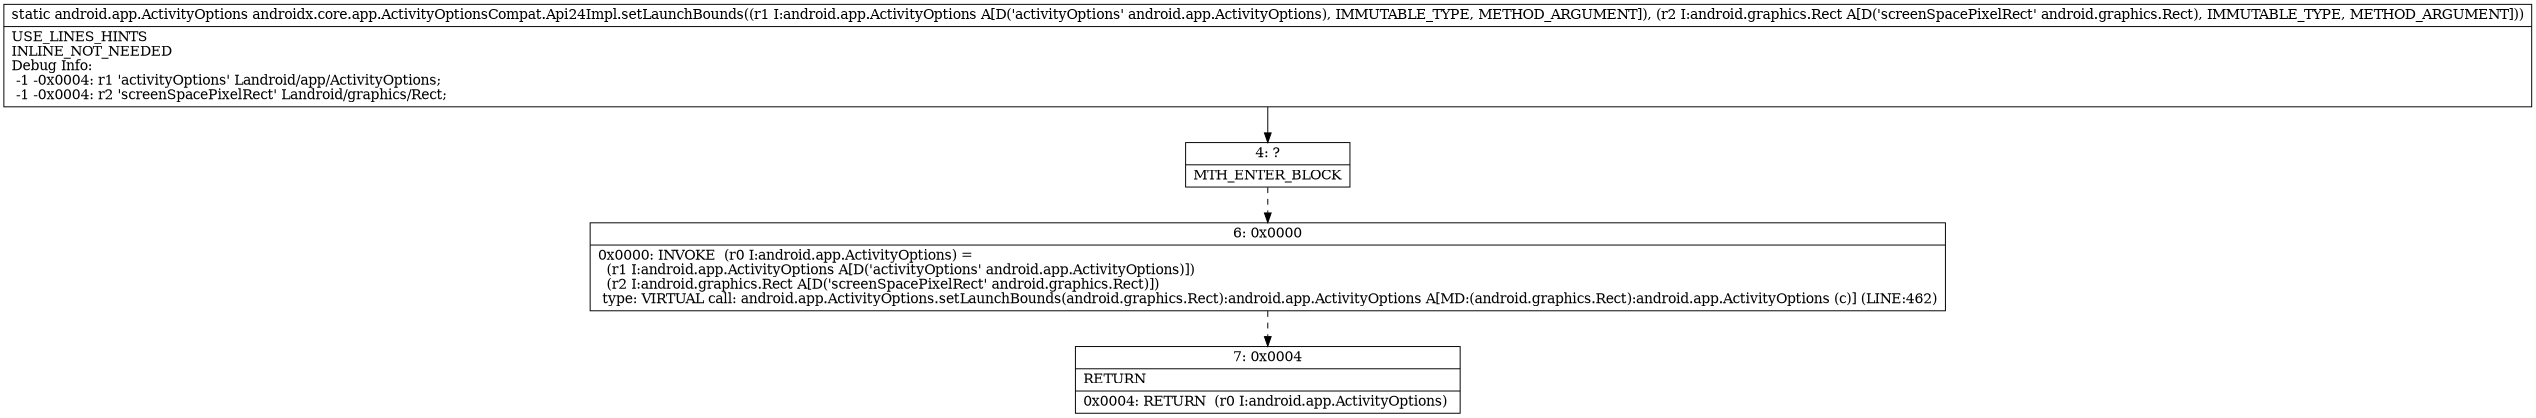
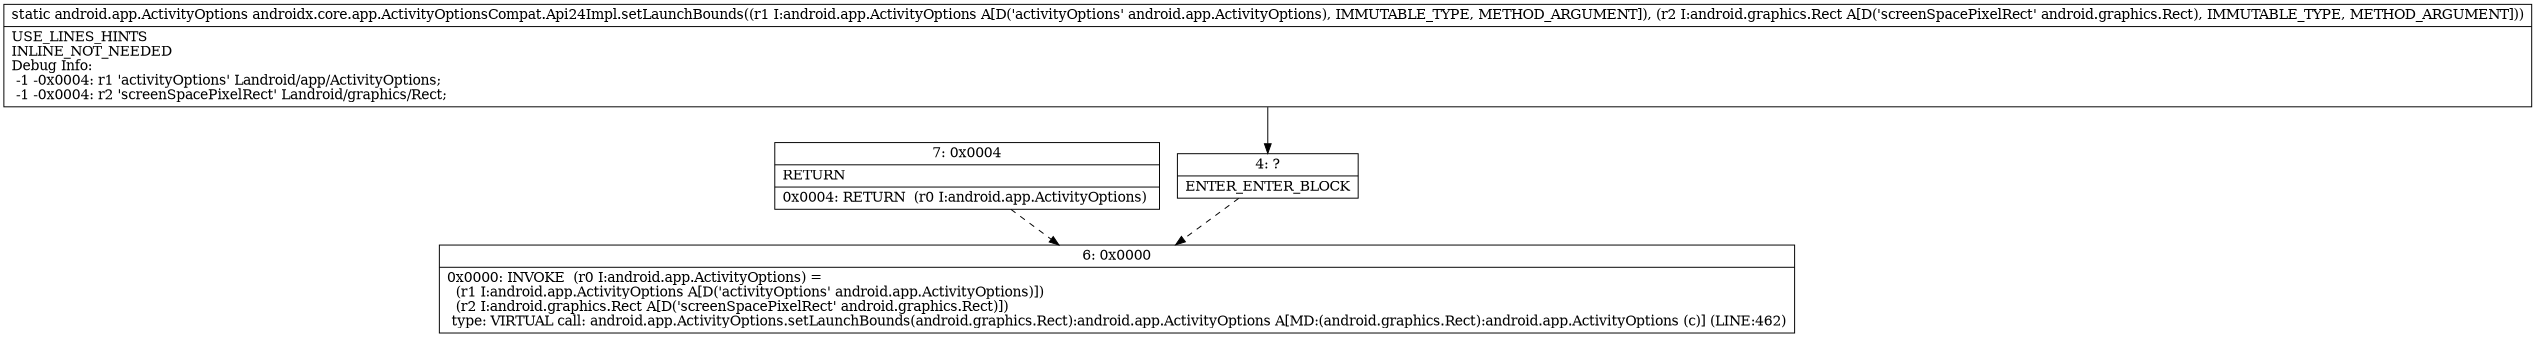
node "4: ?": text "MTH_ENTER_BLOCK" -> "ENTER_ENTER_BLOCK"
edge "6: 0x0000" -> "7: 0x0004": reversed
